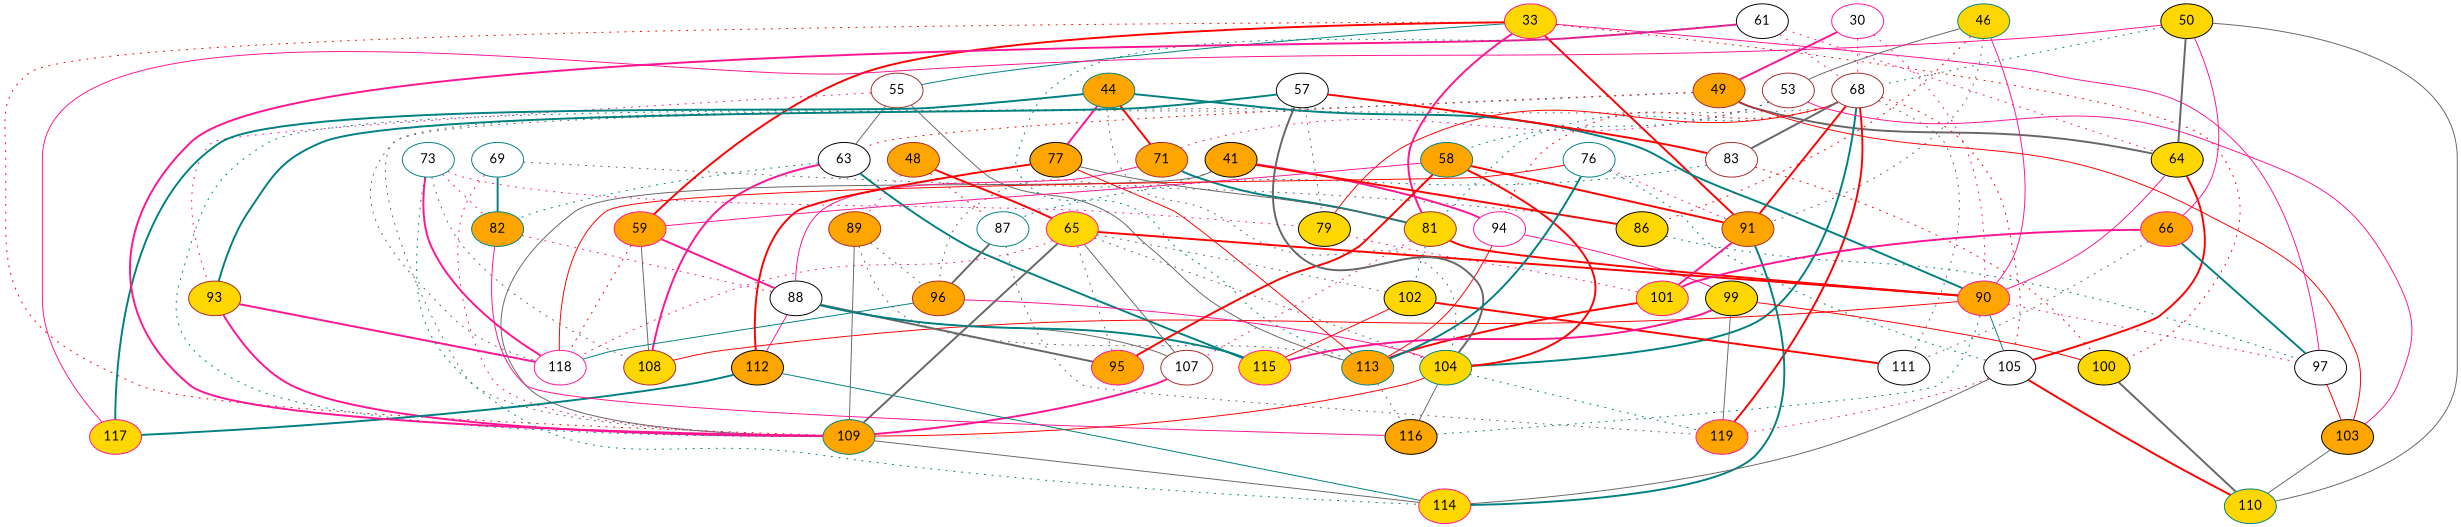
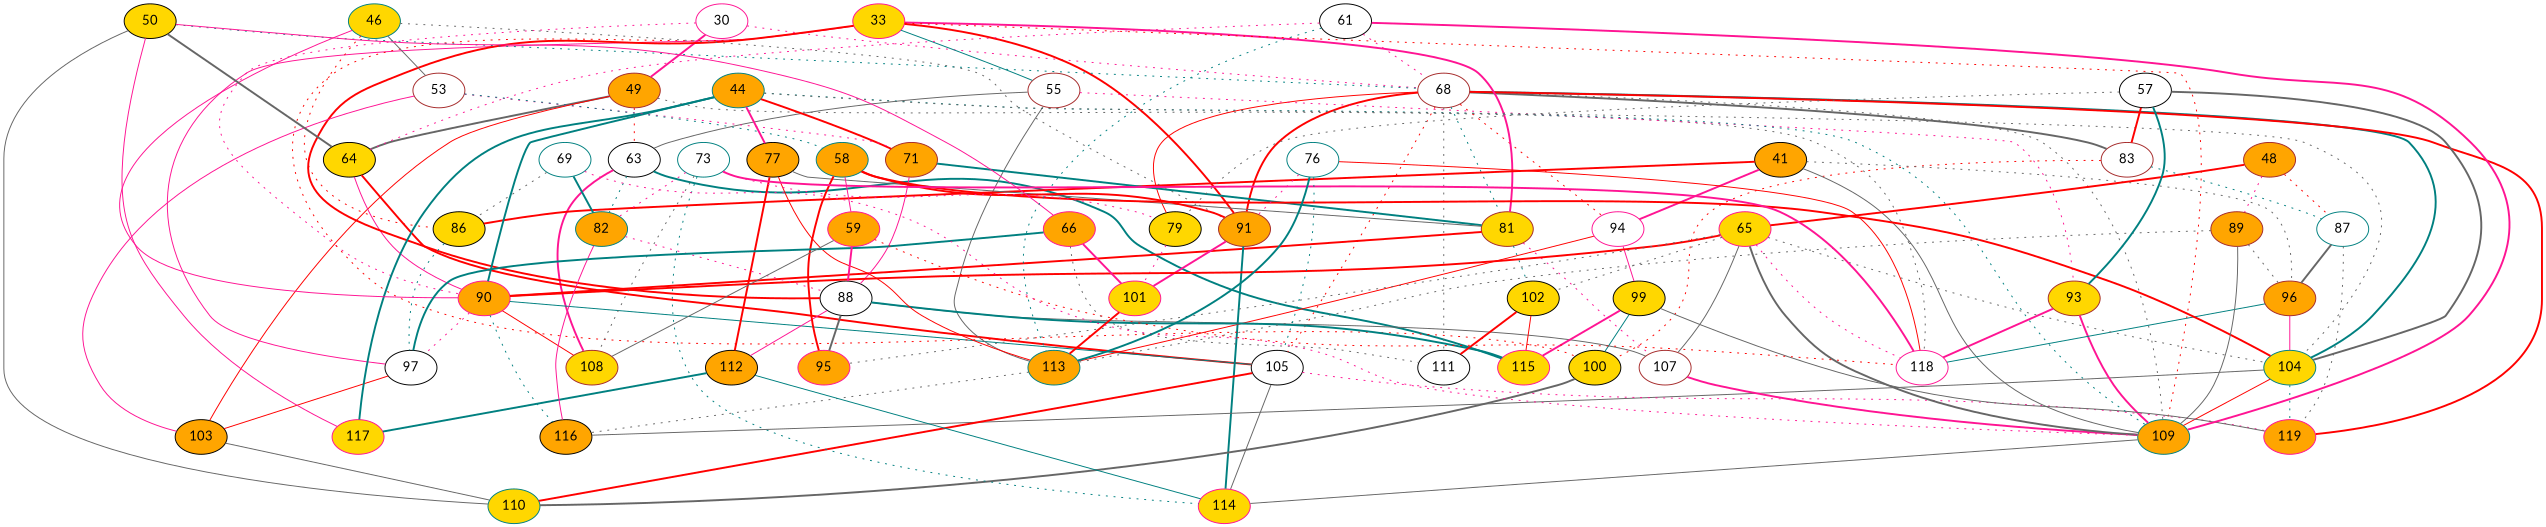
edge "33" -- "59": now "33" -- "88"
edge "99" -- "100": color red -> teal
